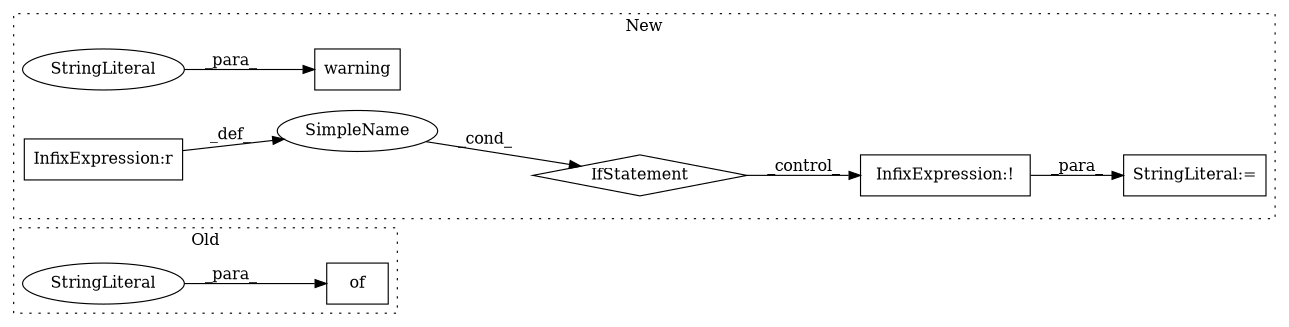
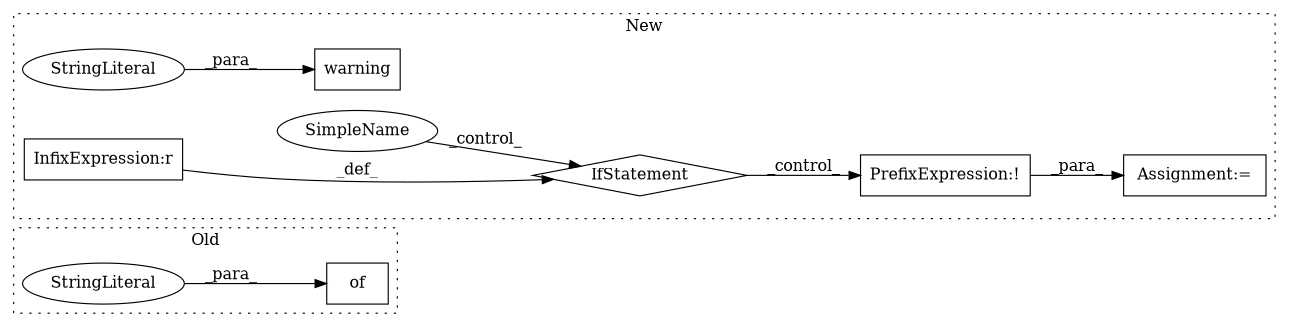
edge "SimpleName" -> "IfStatement": label "_cond_" -> "_control_"
edge "InfixExpression:r" -> "SimpleName": now "InfixExpression:r" -> "IfStatement"
node "InfixExpression:!": label "InfixExpression:!" -> "PrefixExpression:!"
node "StringLiteral:=": label "StringLiteral:=" -> "Assignment:="
